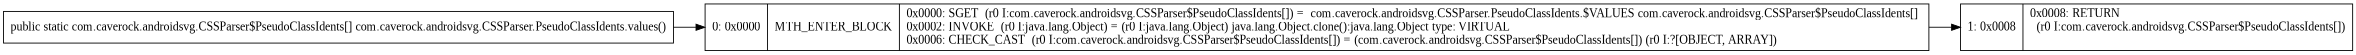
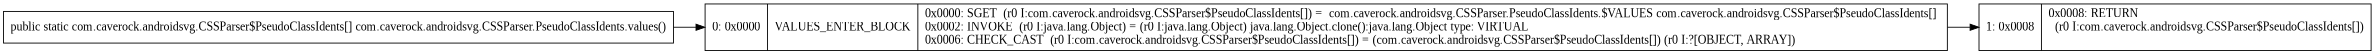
node "0: 0x0000": text "MTH_ENTER_BLOCK" -> "VALUES_ENTER_BLOCK"
